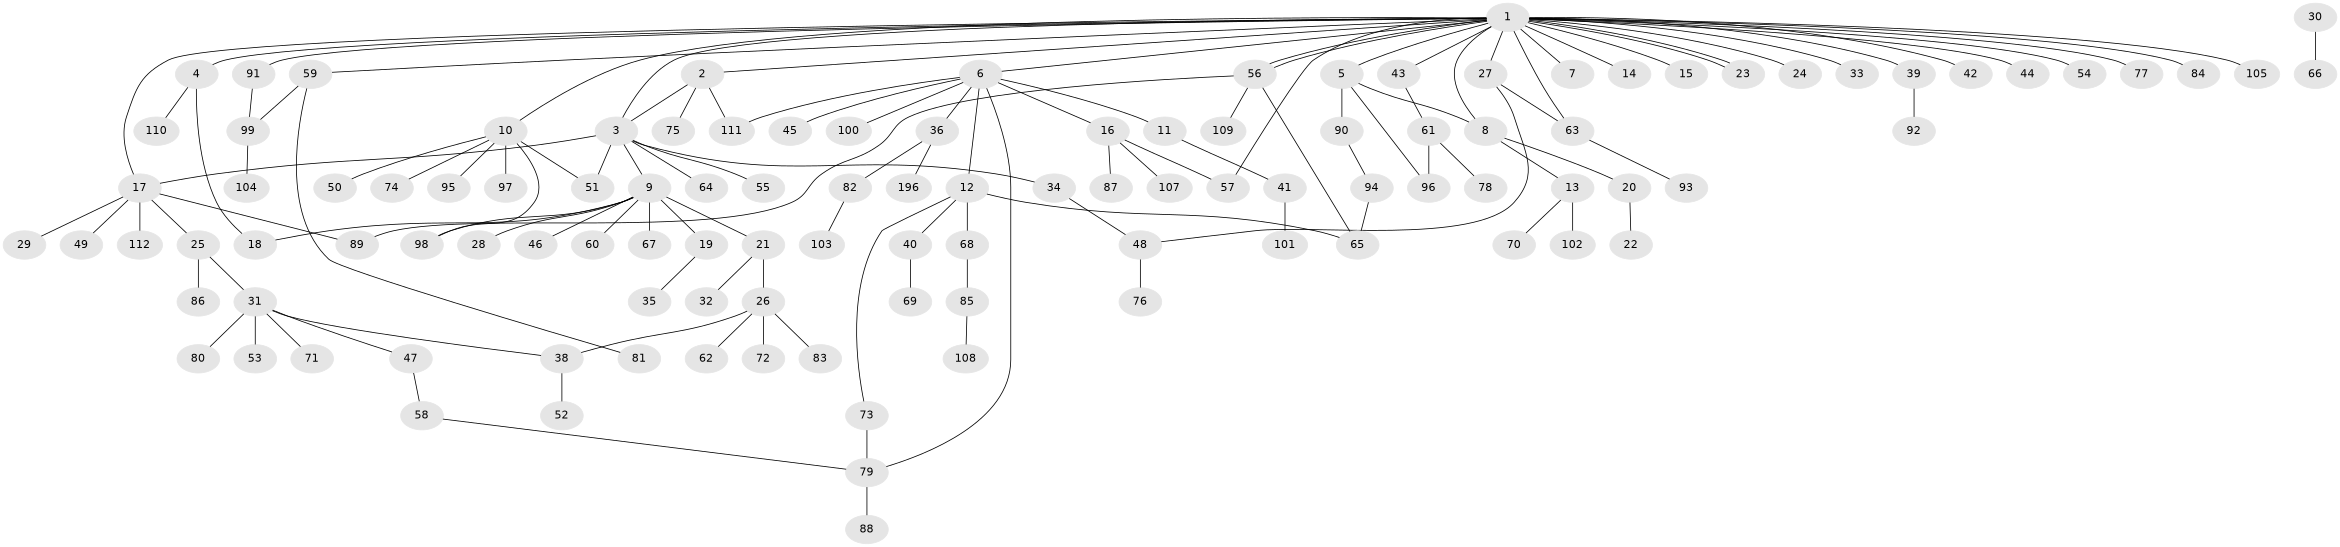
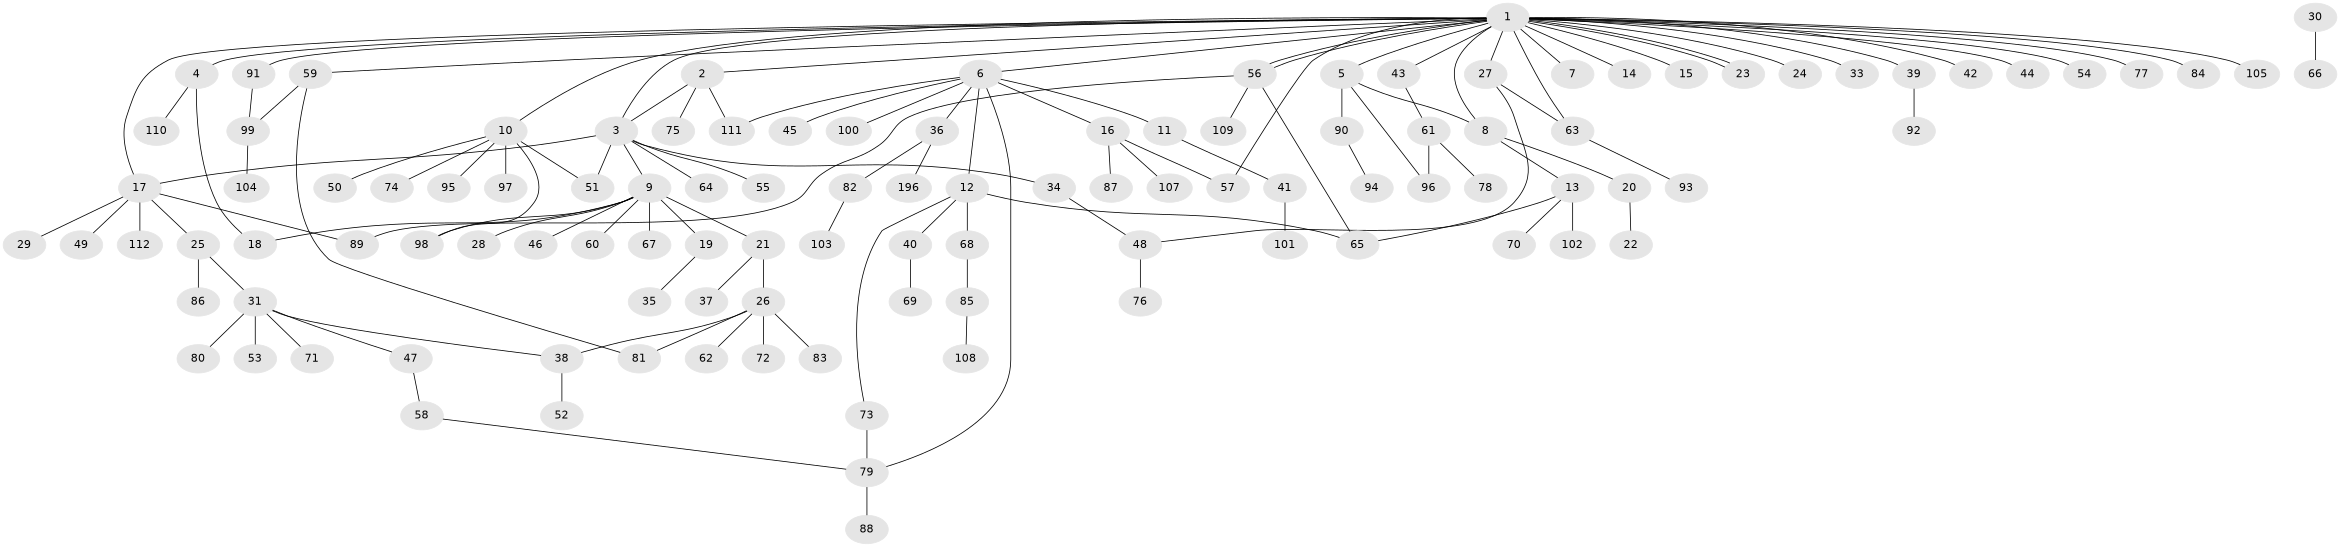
edge "94" -- "65": now "13" -- "65"
node "32": label "32" -> "37"
edge "26" -- "81": added
